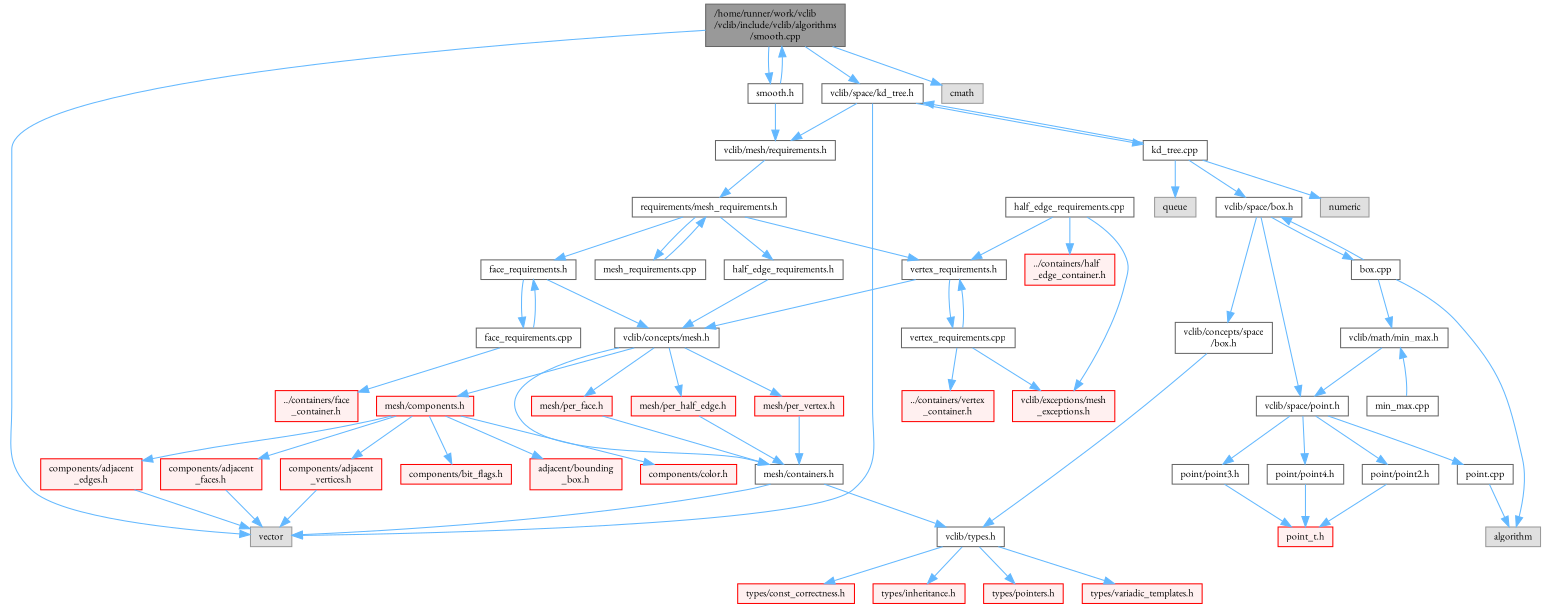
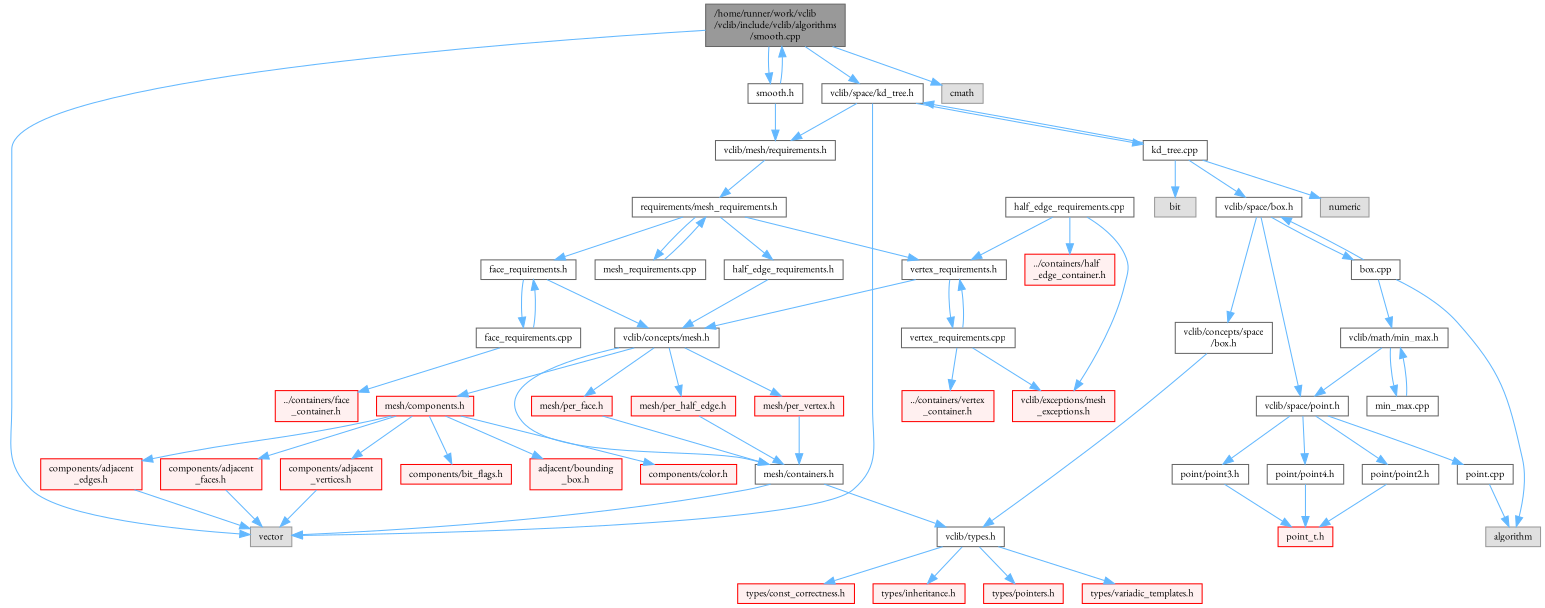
node "queue": label "queue" -> "bit"
edge "vclib/math/min_max.h" -> "min_max.cpp": added
